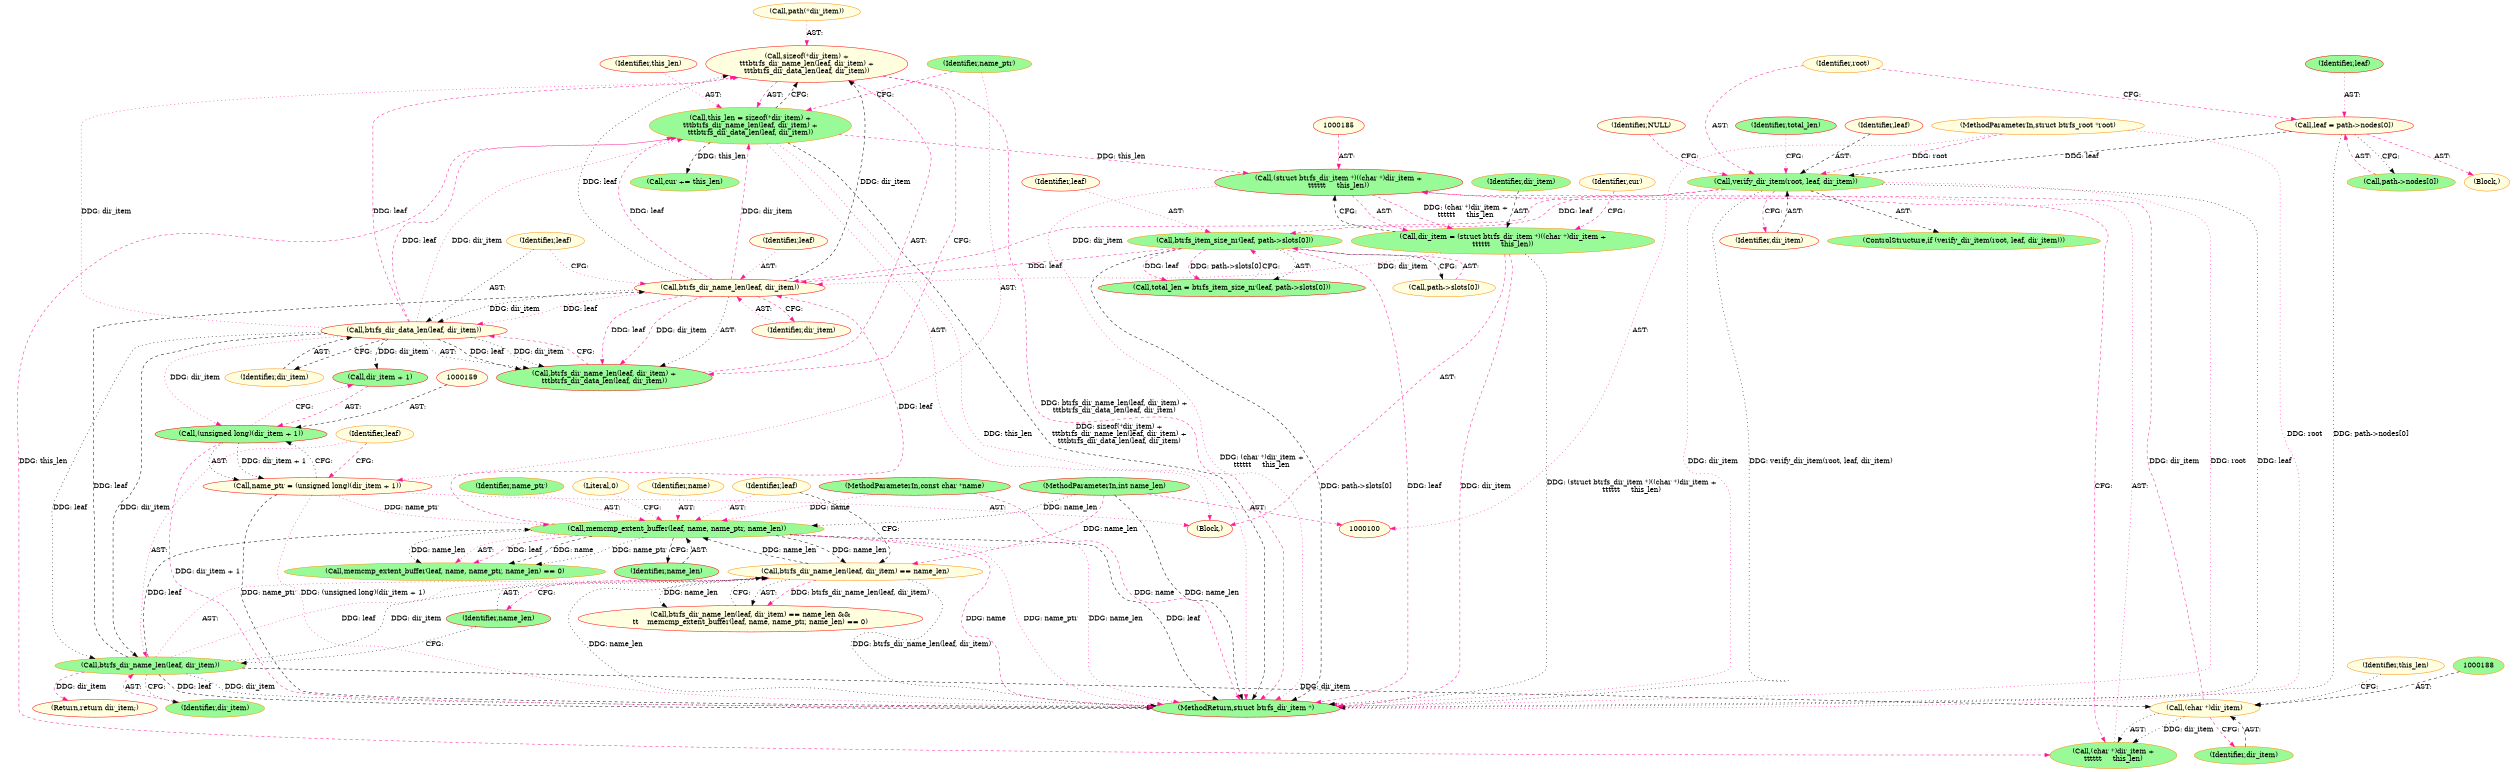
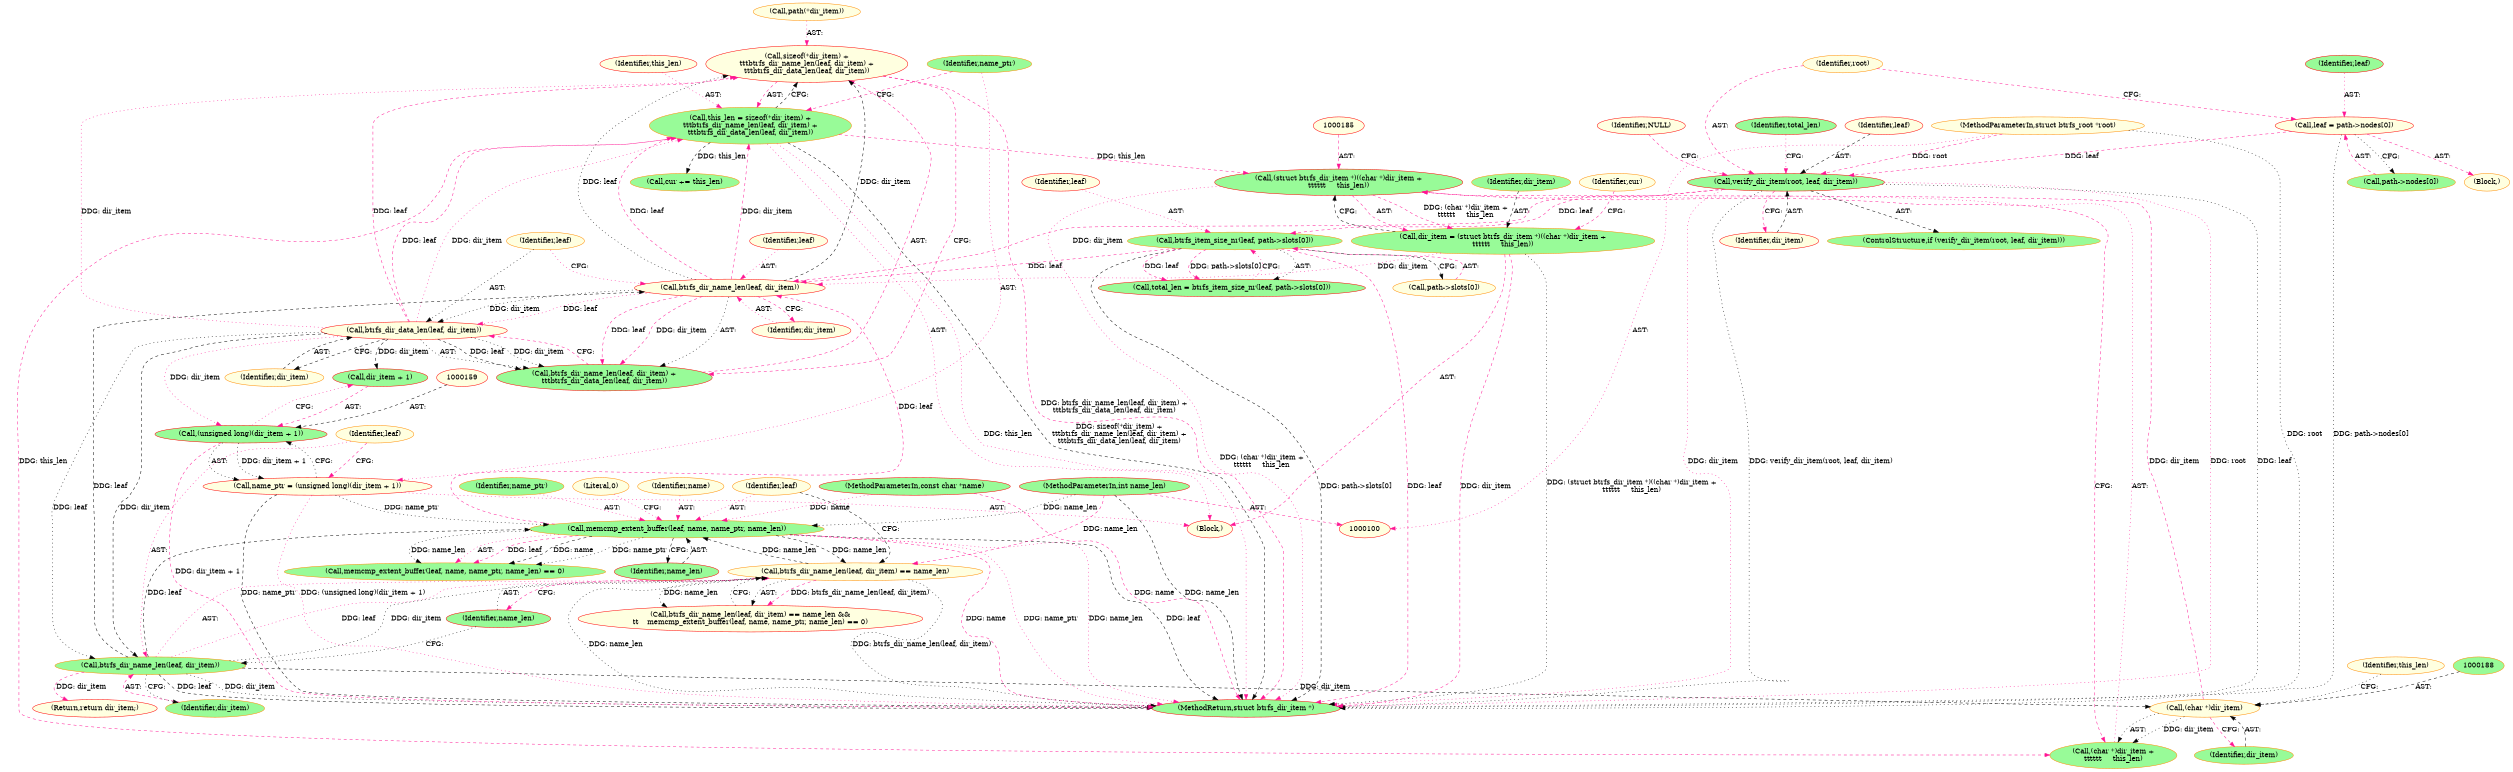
edge "(Call,leaf = path->nodes[0])" -> "(Call,verify_dir_item(root, leaf, dir_item))": color black -> deeppink
node "(Call,verify_dir_item(root, leaf, dir_item))": color darkorange -> red
edge "(Call,name_ptr = (unsigned long)(dir_item + 1))" -> "(Call,memcmp_extent_buffer(leaf, name, name_ptr, name_len))": color deeppink -> black
edge "(MethodParameterIn,struct btrfs_root *root)" -> "(MethodReturn,struct btrfs_dir_item *)": color deeppink -> black
